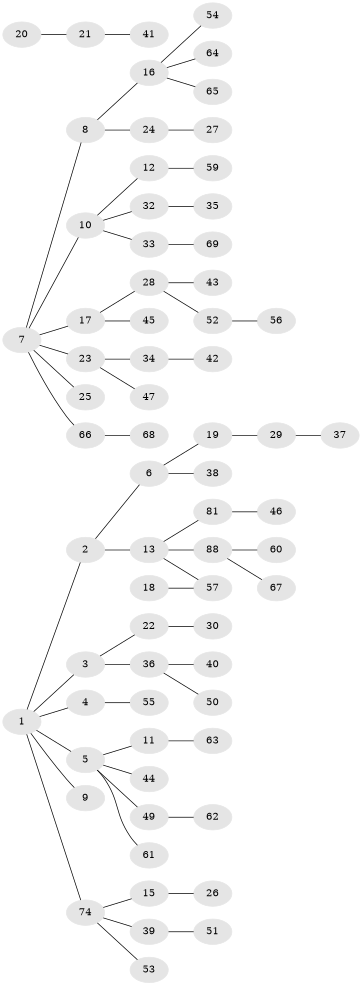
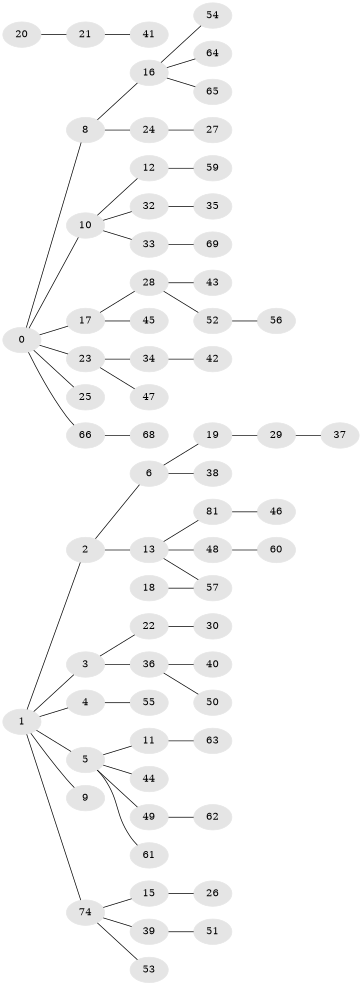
node "7": label "7" -> "0"
node "88": label "88" -> "48"
node "67": removed
